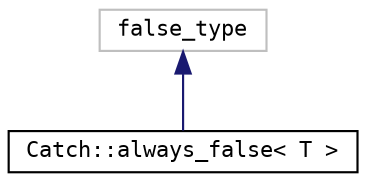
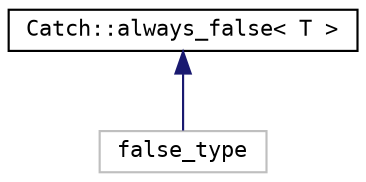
edge "Catch::always_false< T >" -> "false_type": reversed
